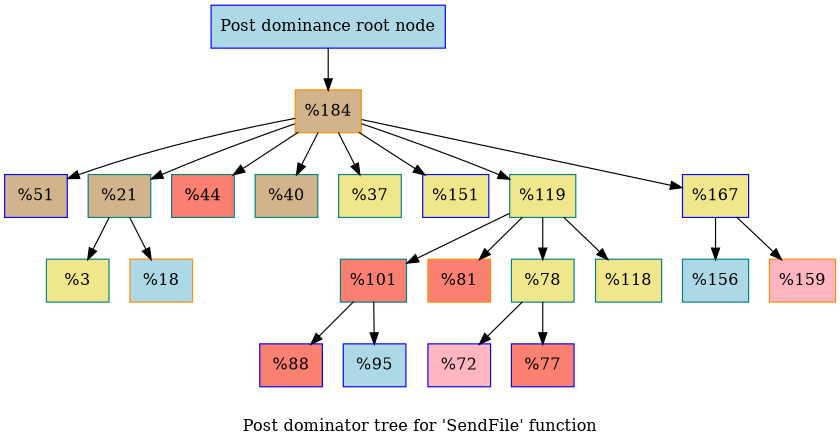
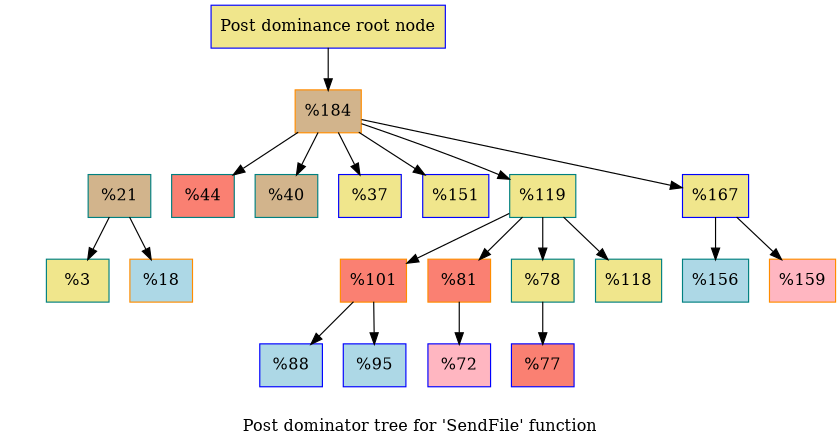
node "Post dominance root node": fillcolor lightblue -> khaki
edge "%184" -> "%21": removed
node "%51": removed
node "%37": color teal -> blue
node "%101": color teal -> darkorange
edge "%78" -> "%72": now "%81" -> "%72"
node "%88": fillcolor salmon -> lightblue
